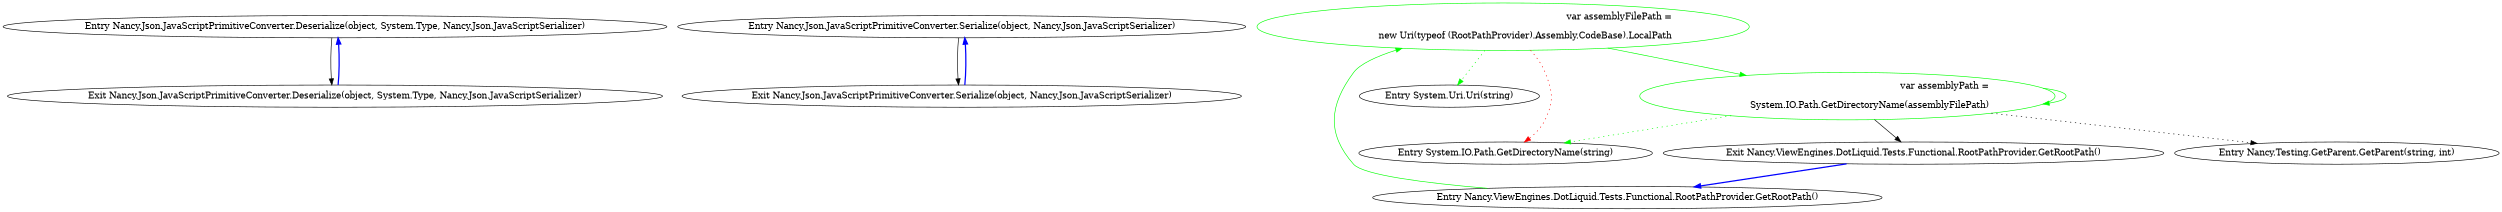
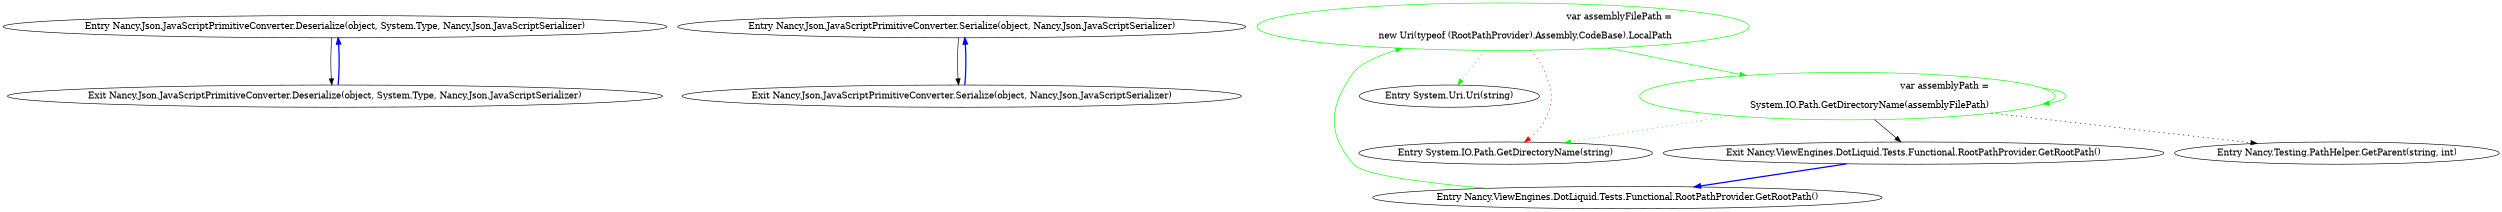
node "Entry Nancy.Testing.GetParent.GetParent(string, int)": label "Entry Nancy.Testing.GetParent.GetParent(string, int)" -> "Entry Nancy.Testing.PathHelper.GetParent(string, int)"
